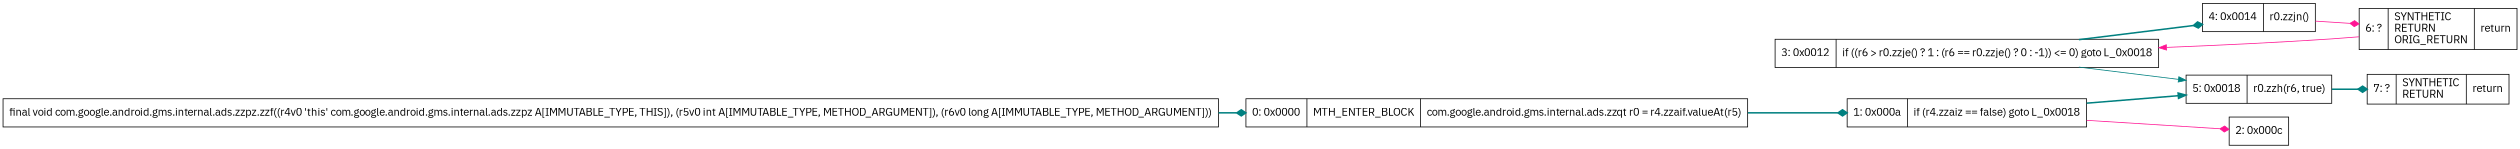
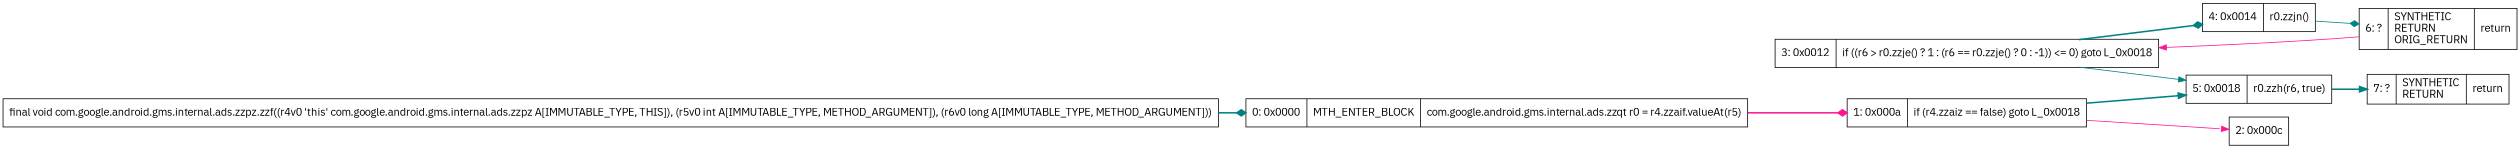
edge "4: 0x0014" -> "6: ?": color deeppink -> teal
edge "5: 0x0018" -> "7: ?": arrowhead diamond -> normal
edge "0: 0x0000" -> "1: 0x000a": color teal -> deeppink
edge "1: 0x000a" -> "2: 0x000c": arrowhead diamond -> normal
